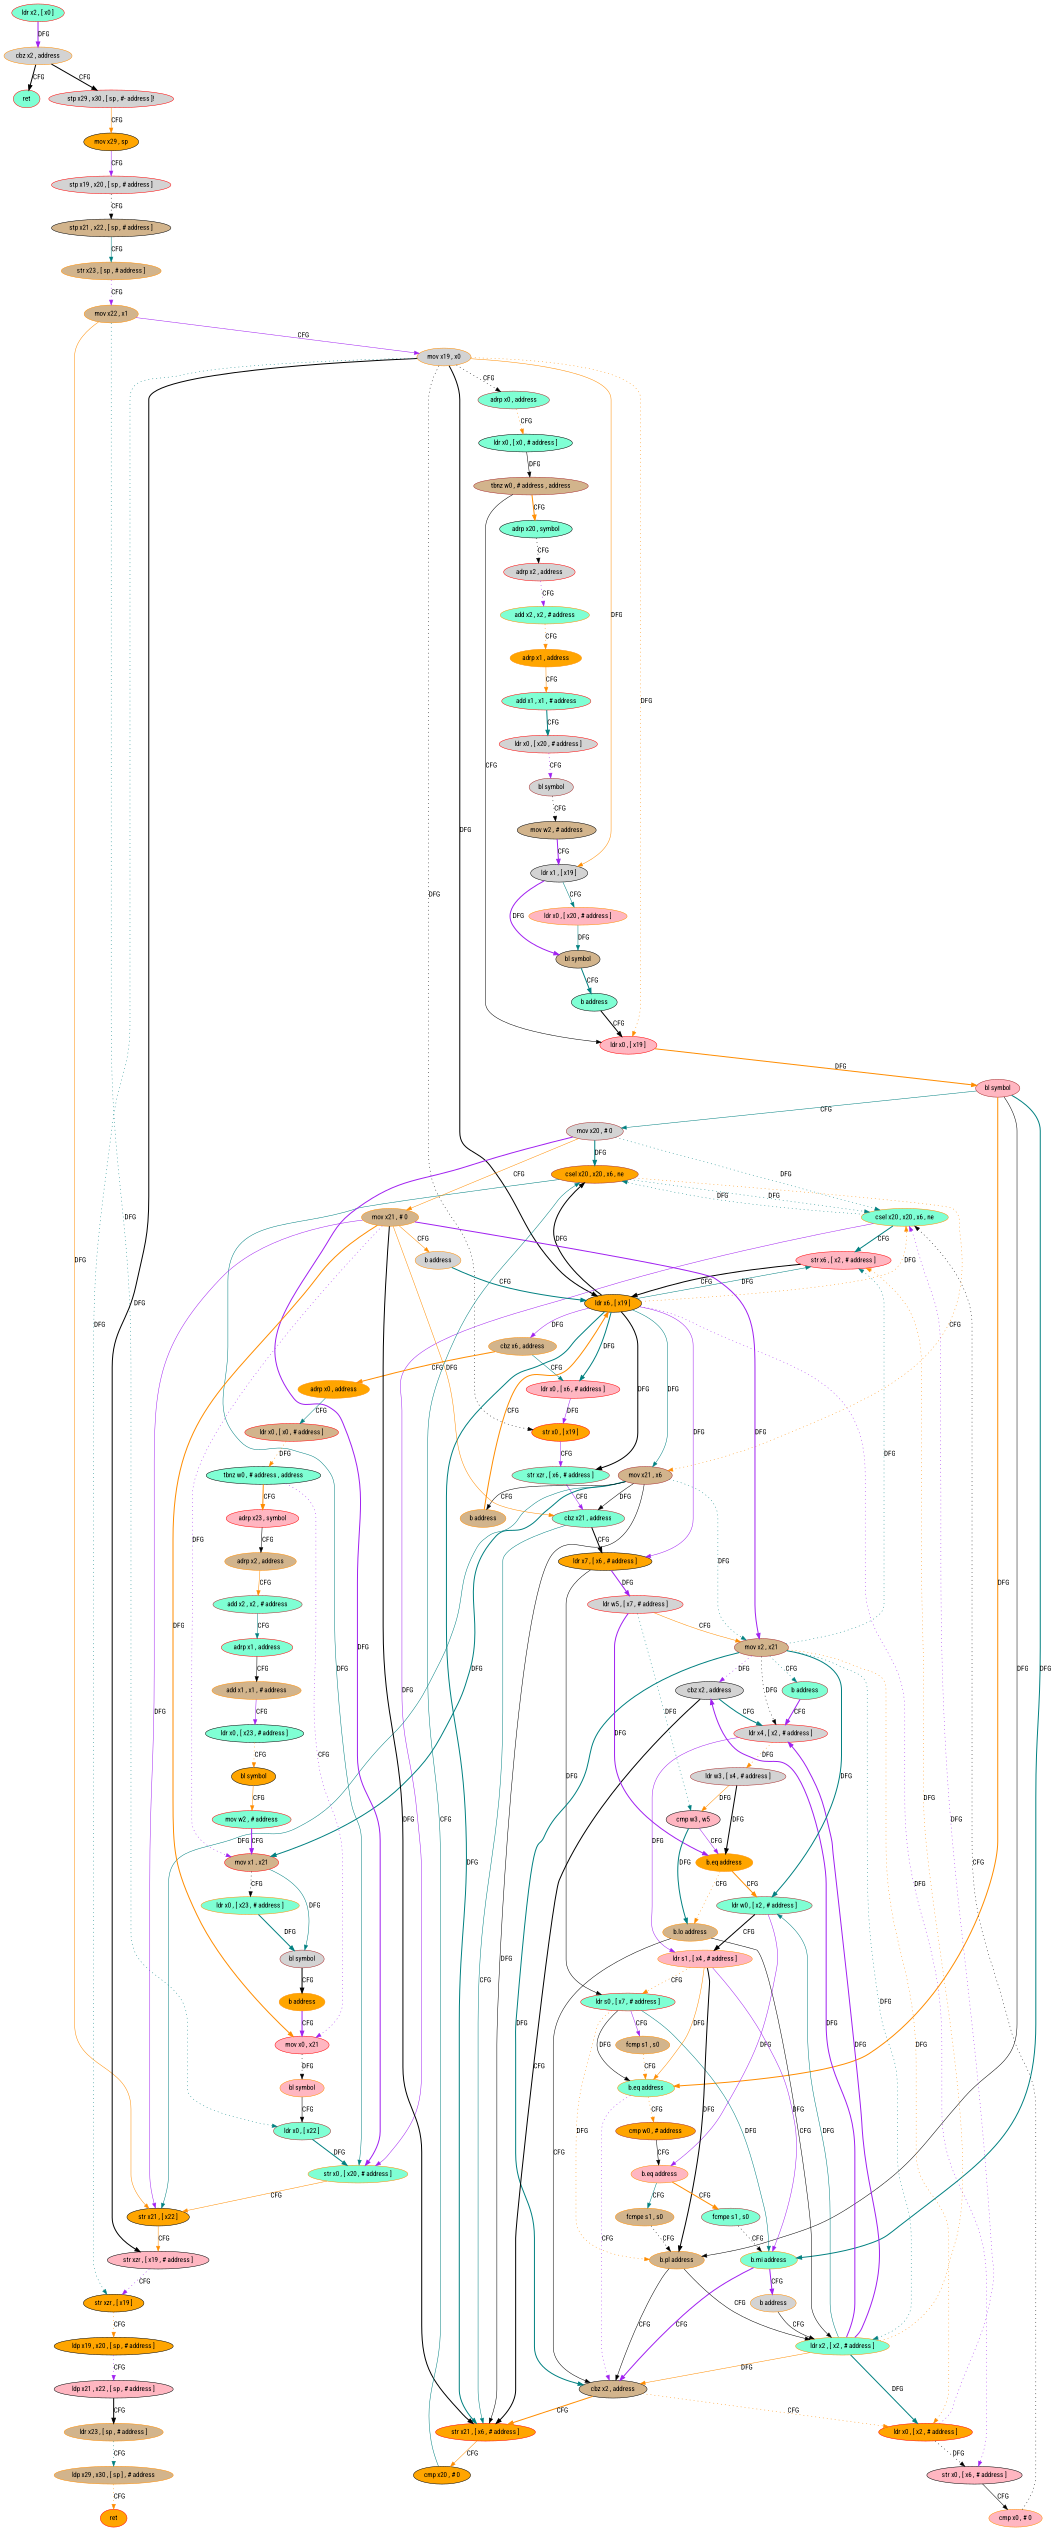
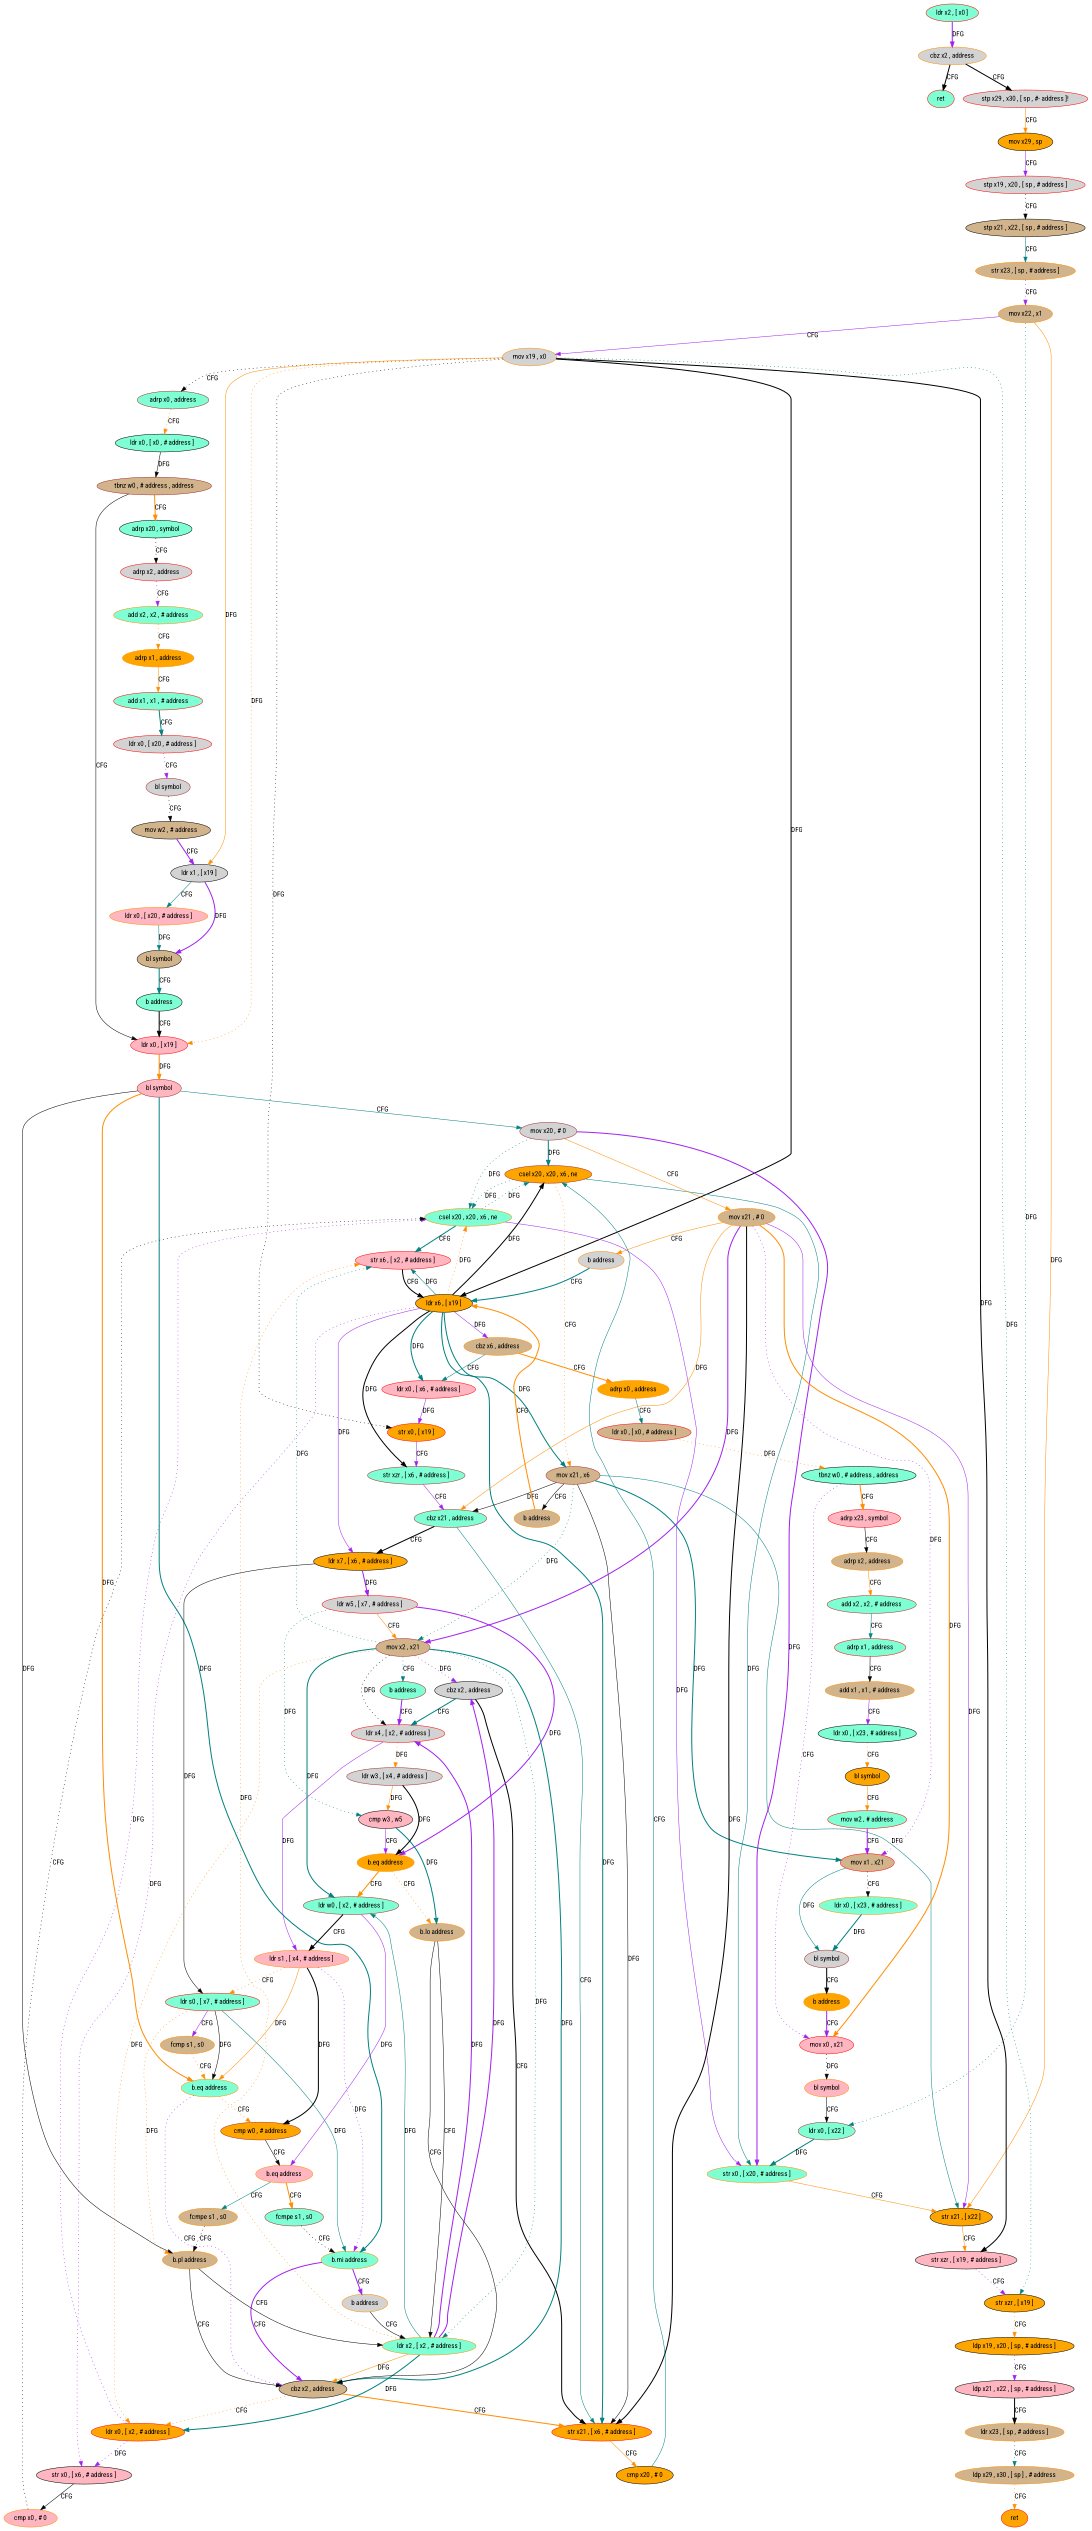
edge "ldr x6 , [ x19 ]" -> "mov x21 , x6": style solid -> bold
edge "ldr s1 , [ x4 , # address ]" -> "b.mi address": style solid -> dotted
edge "ldr s1 , [ x4 , # address ]" -> "b.pl address": now "ldr s1 , [ x4 , # address ]" -> "cmp w0 , # address"
edge "ldr x0 , [ x2 , # address ]" -> "str x0 , [ x6 , # address ]": color black -> purple
